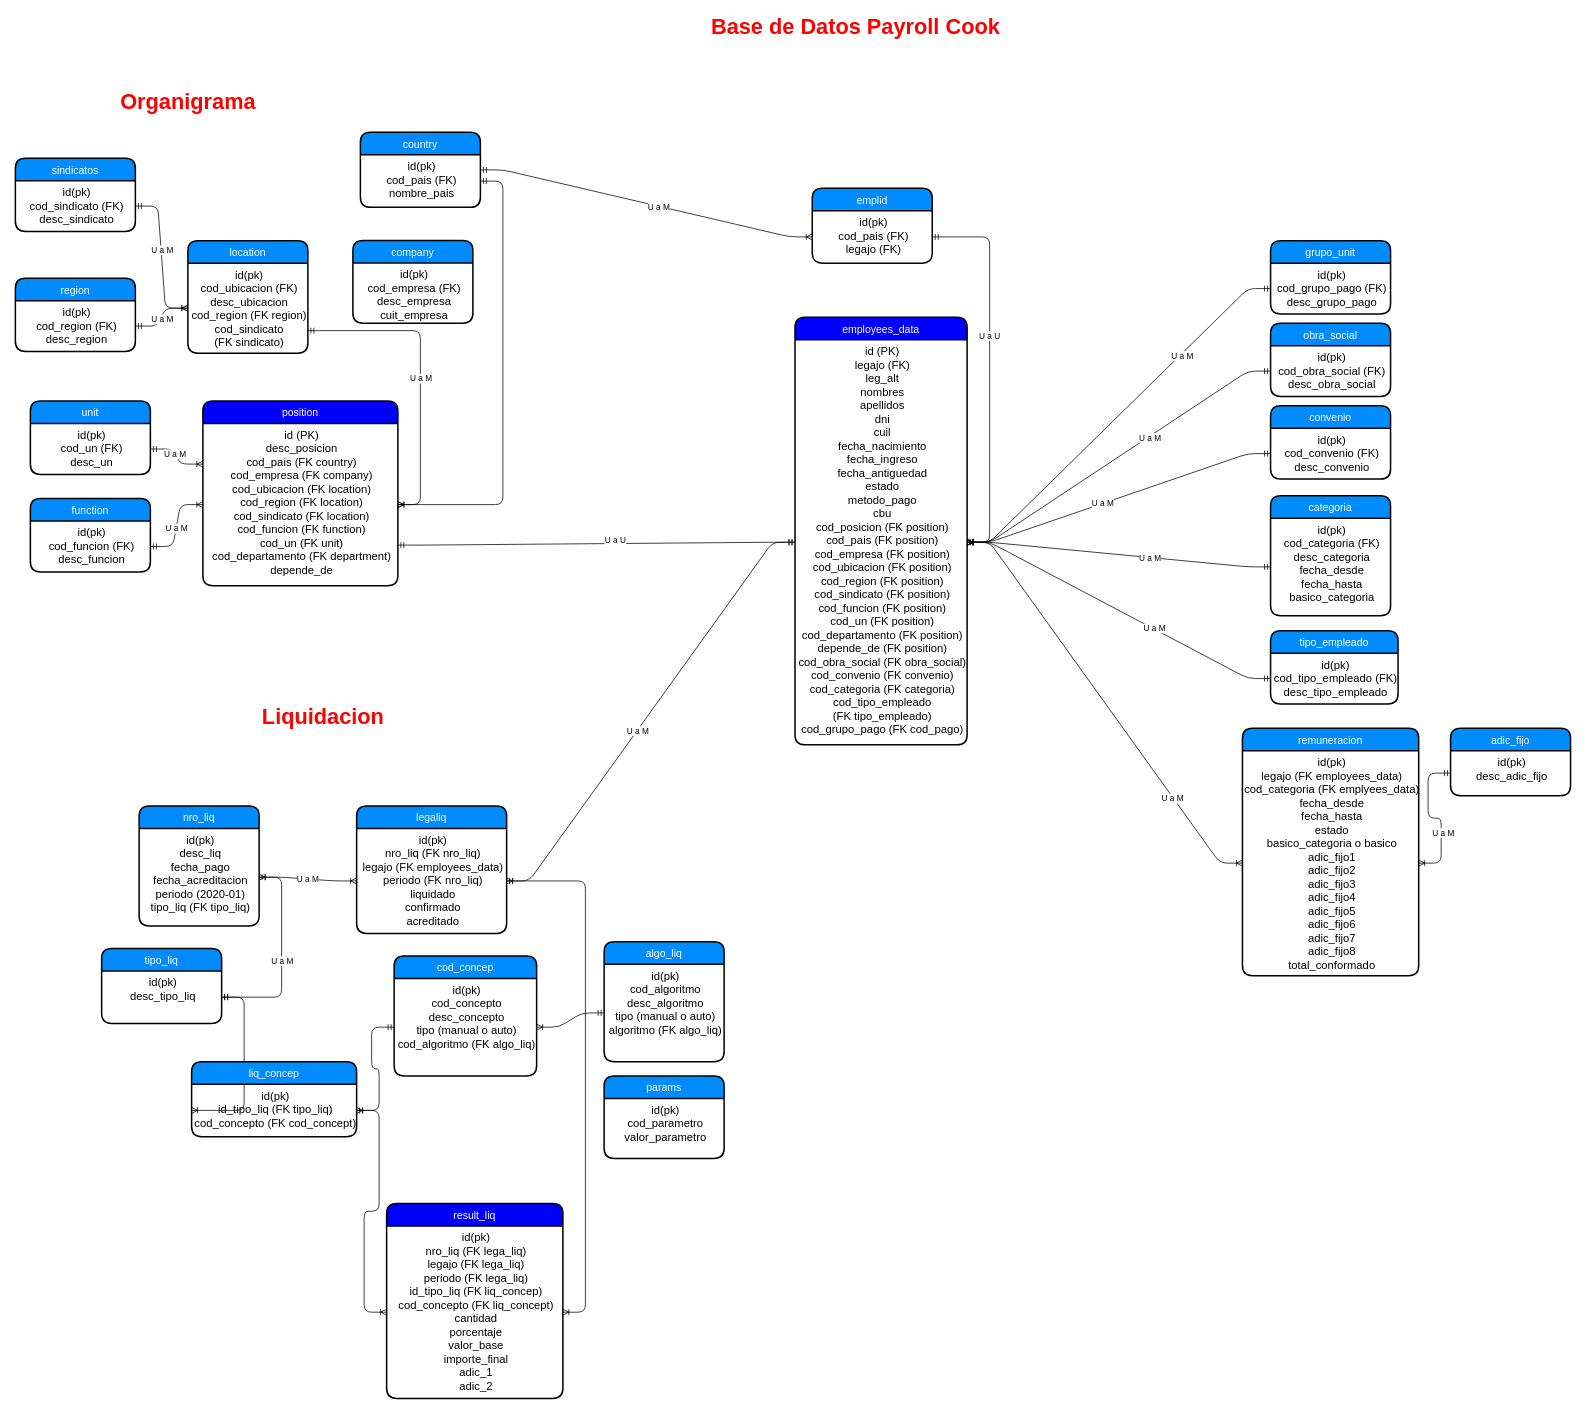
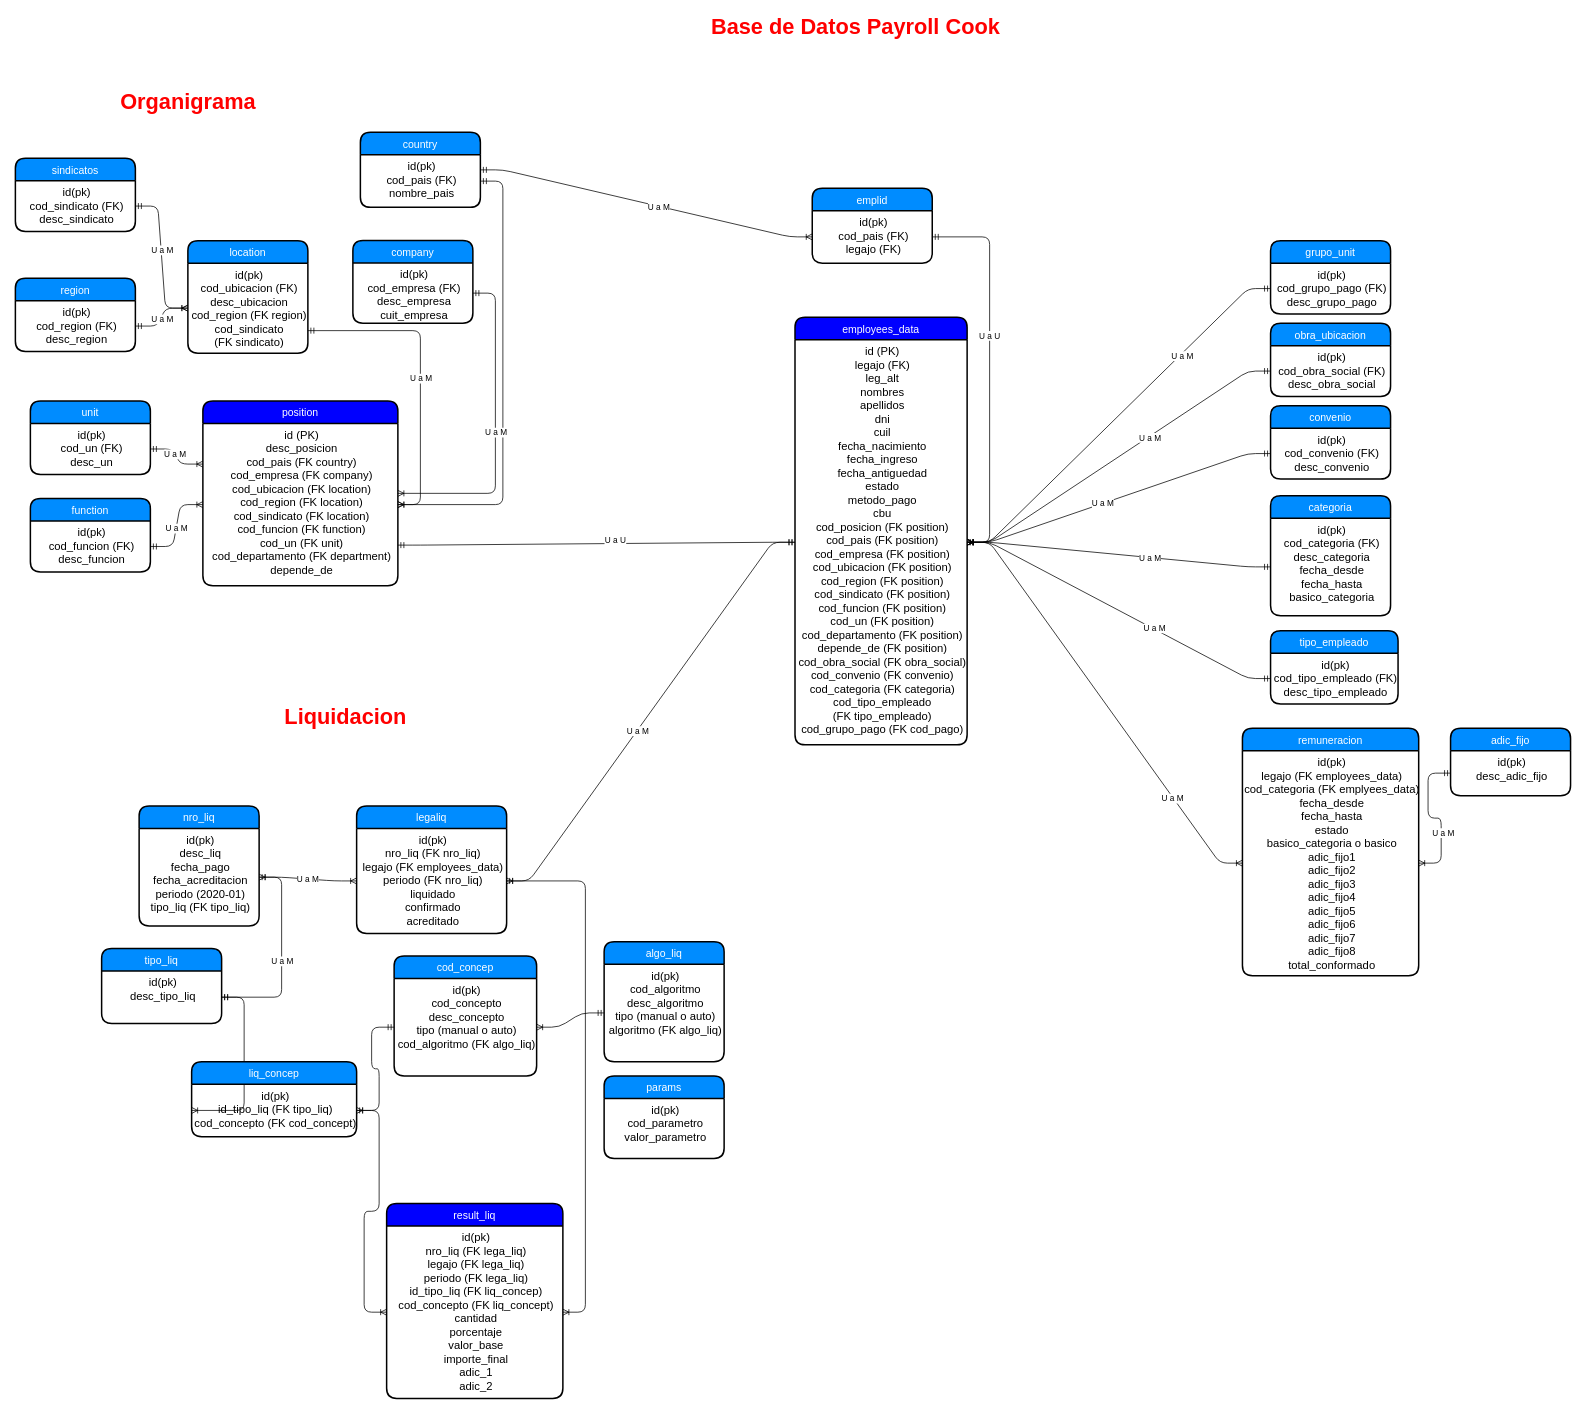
node "obra_social": label "obra_social" -> "obra_ubicacion"
edge "id(pk) cod_empresa (FK) desc_empresa cuit_empresa" -- "position": added, label "U a M"
node "Liquidacion": moved (323, 717) -> (345, 717)
